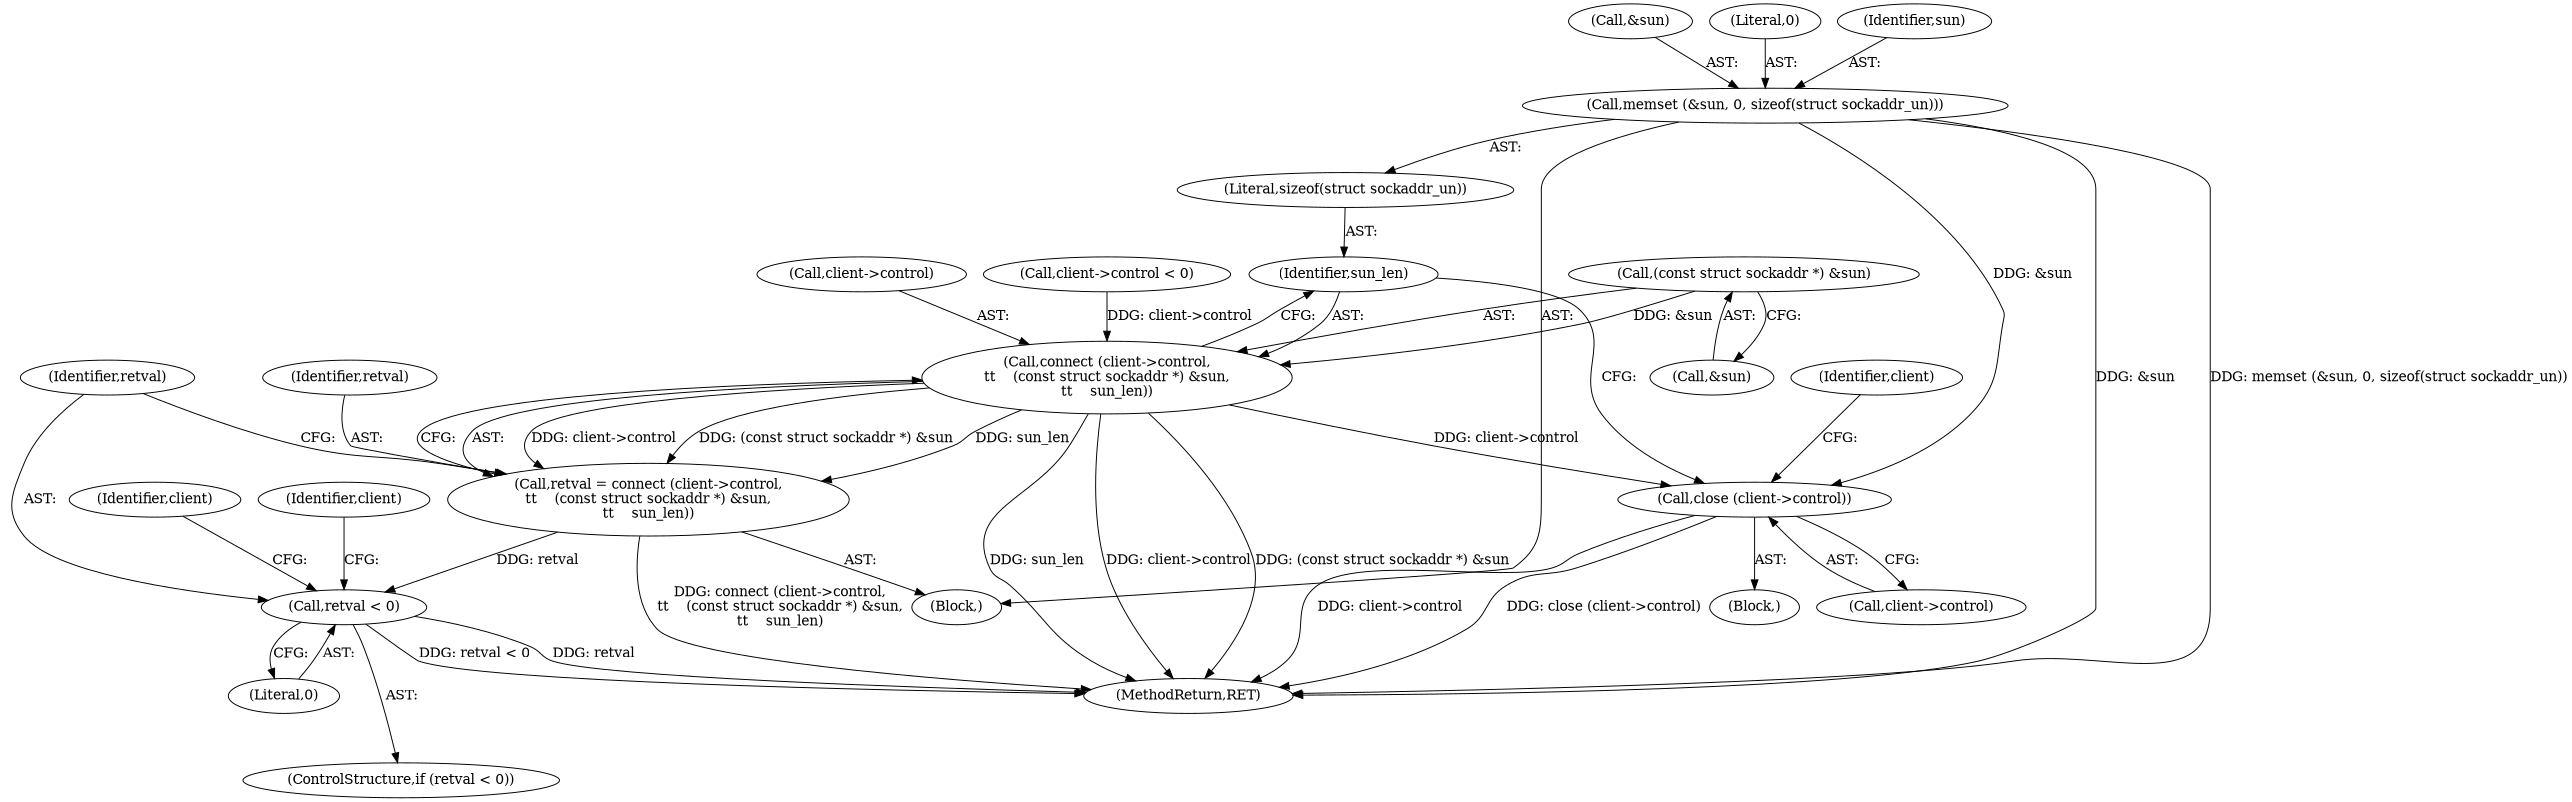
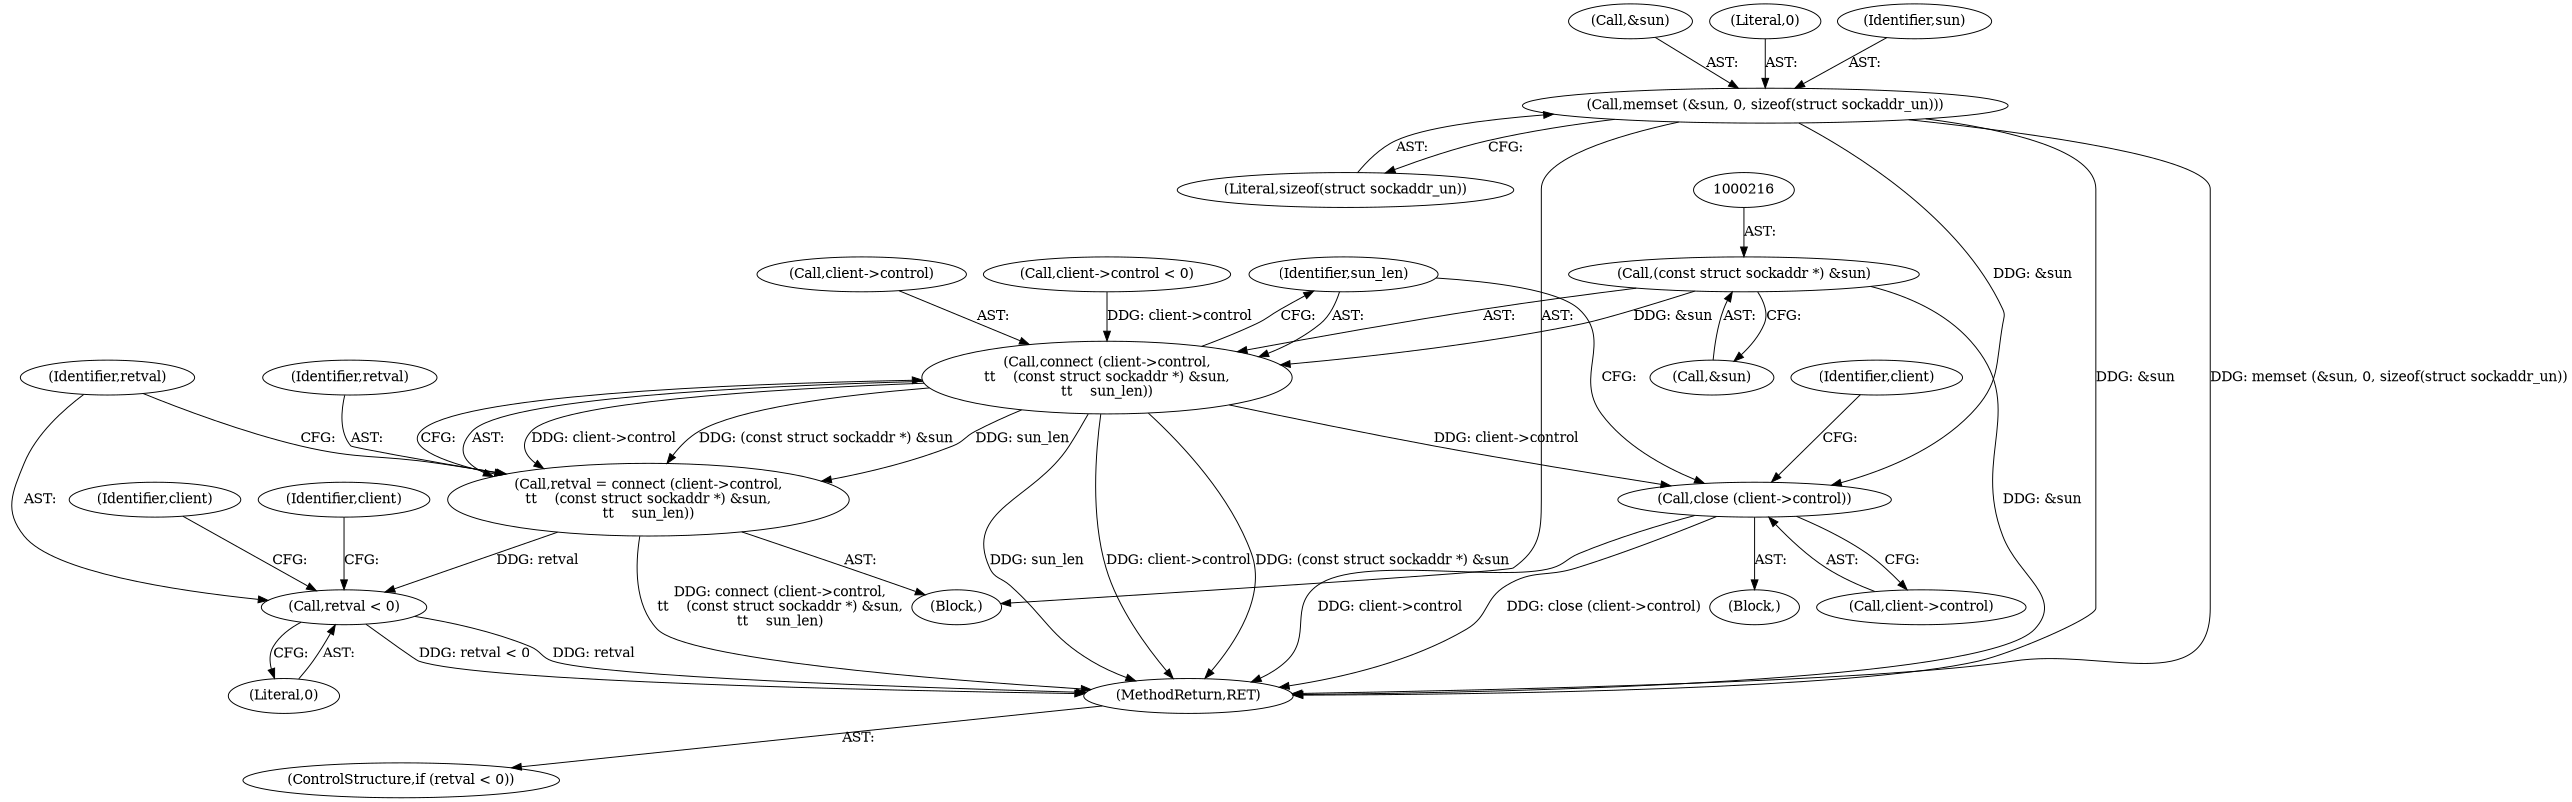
edge "(Call,memset (&sun, 0, sizeof(struct sockaddr_un)))" -> "(Literal,sizeof(struct sockaddr_un))": label "AST: " -> "CFG: "
node "1000216": added
edge "(Literal,sizeof(struct sockaddr_un))" -> "(Identifier,sun_len)": now "(Literal,sizeof(struct sockaddr_un))" -> "(Call,memset (&sun, 0, sizeof(struct sockaddr_un)))"
edge "(Call,(const struct sockaddr *) &sun)" -> "(MethodReturn,RET)": added, label "DDG: &sun"
edge "(Call,retval < 0)" -> "(ControlStructure,if (retval < 0))": now "(MethodReturn,RET)" -> "(ControlStructure,if (retval < 0))"
